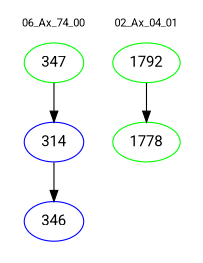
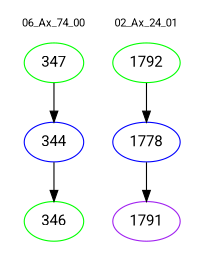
cluster "02_Ax_04_01": label "02_Ax_04_01" -> "02_Ax_24_01"
node "314": label "314" -> "344"
node "1778": color green -> blue
node "346": color blue -> green
node "1791": added
